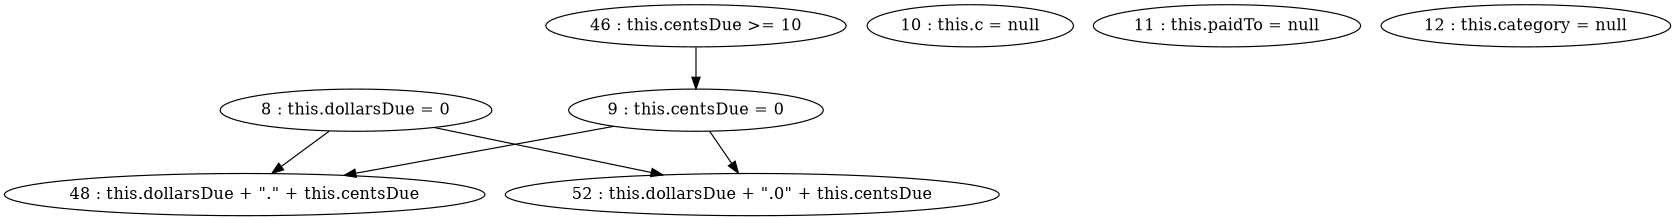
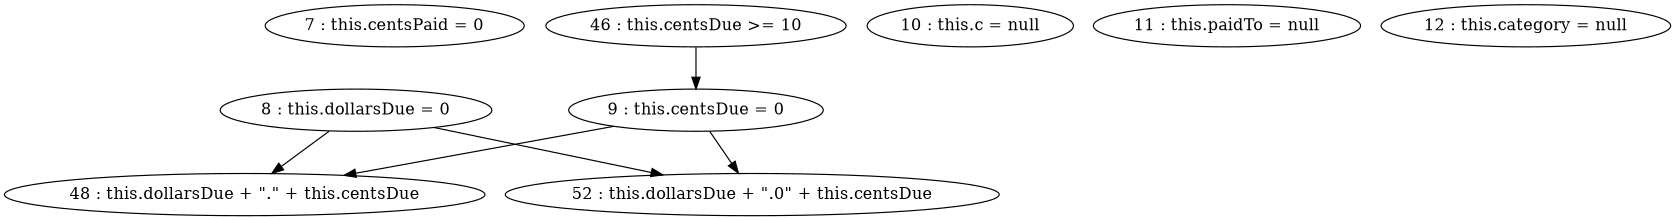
node "7 : this.centsPaid = 0": added
